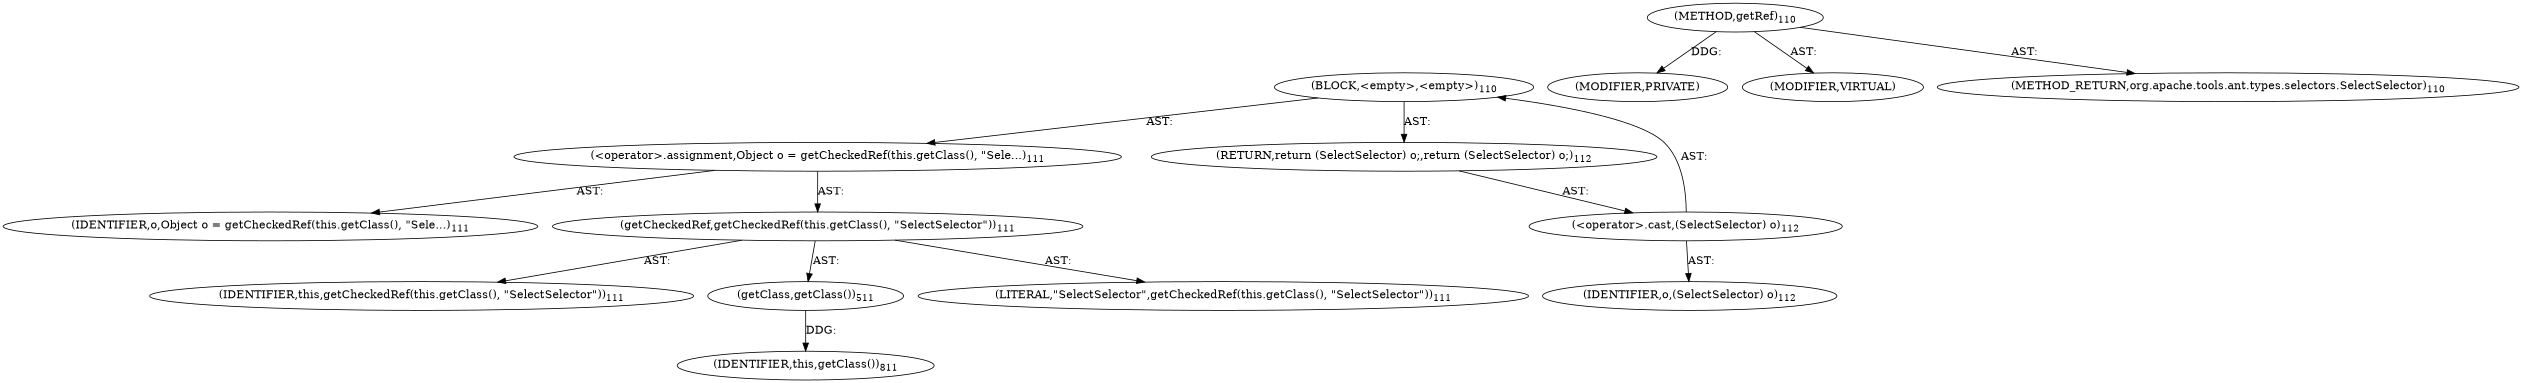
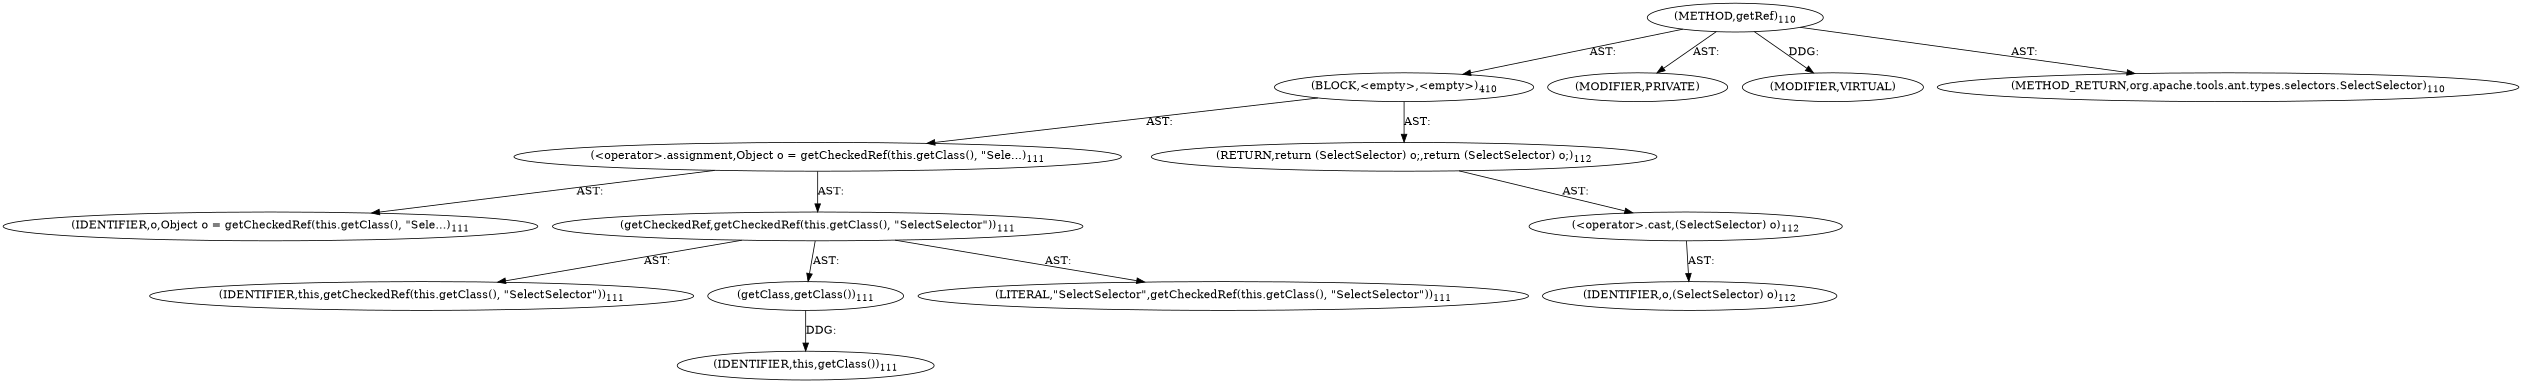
edge "(METHOD,getRef)" -> "(MODIFIER,PRIVATE)": label "DDG: " -> "AST: "
edge "(METHOD,getRef)" -> "(MODIFIER,VIRTUAL)": label "AST: " -> "DDG: "
node "(BLOCK,<empty>,<empty>)": text "110" -> "410"
edge "(<operator>.cast,(SelectSelector) o)" -> "(BLOCK,<empty>,<empty>)": now "(METHOD,getRef)" -> "(BLOCK,<empty>,<empty>)"
node "(getClass,getClass())": text "511" -> "111"
node "(IDENTIFIER,this,getClass())": text "811" -> "111"
